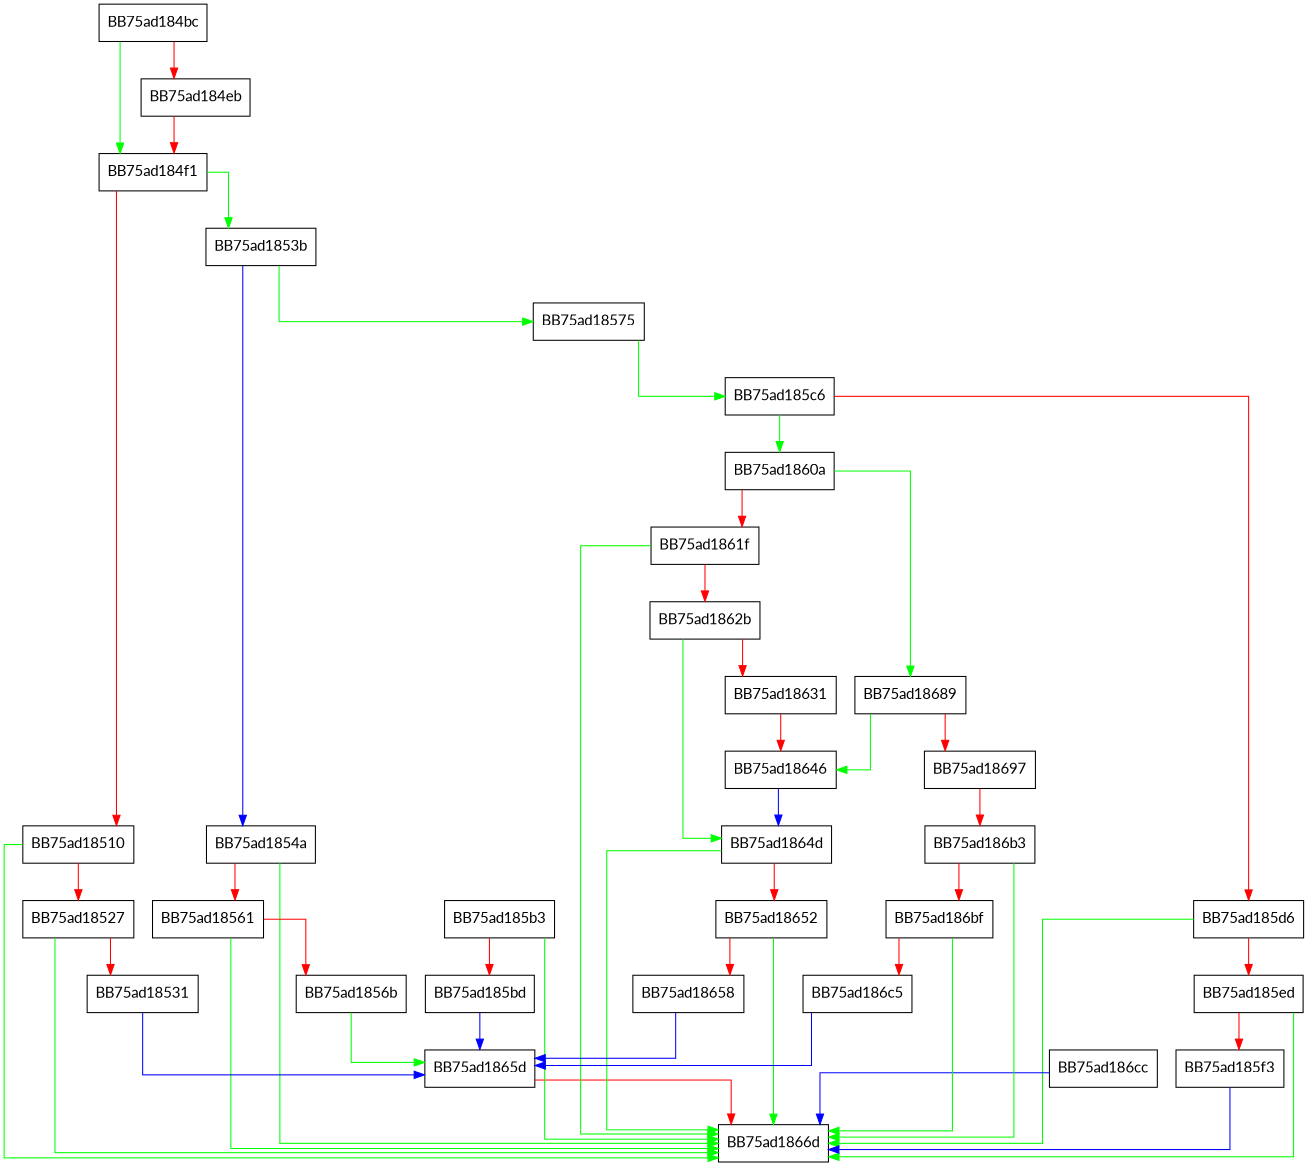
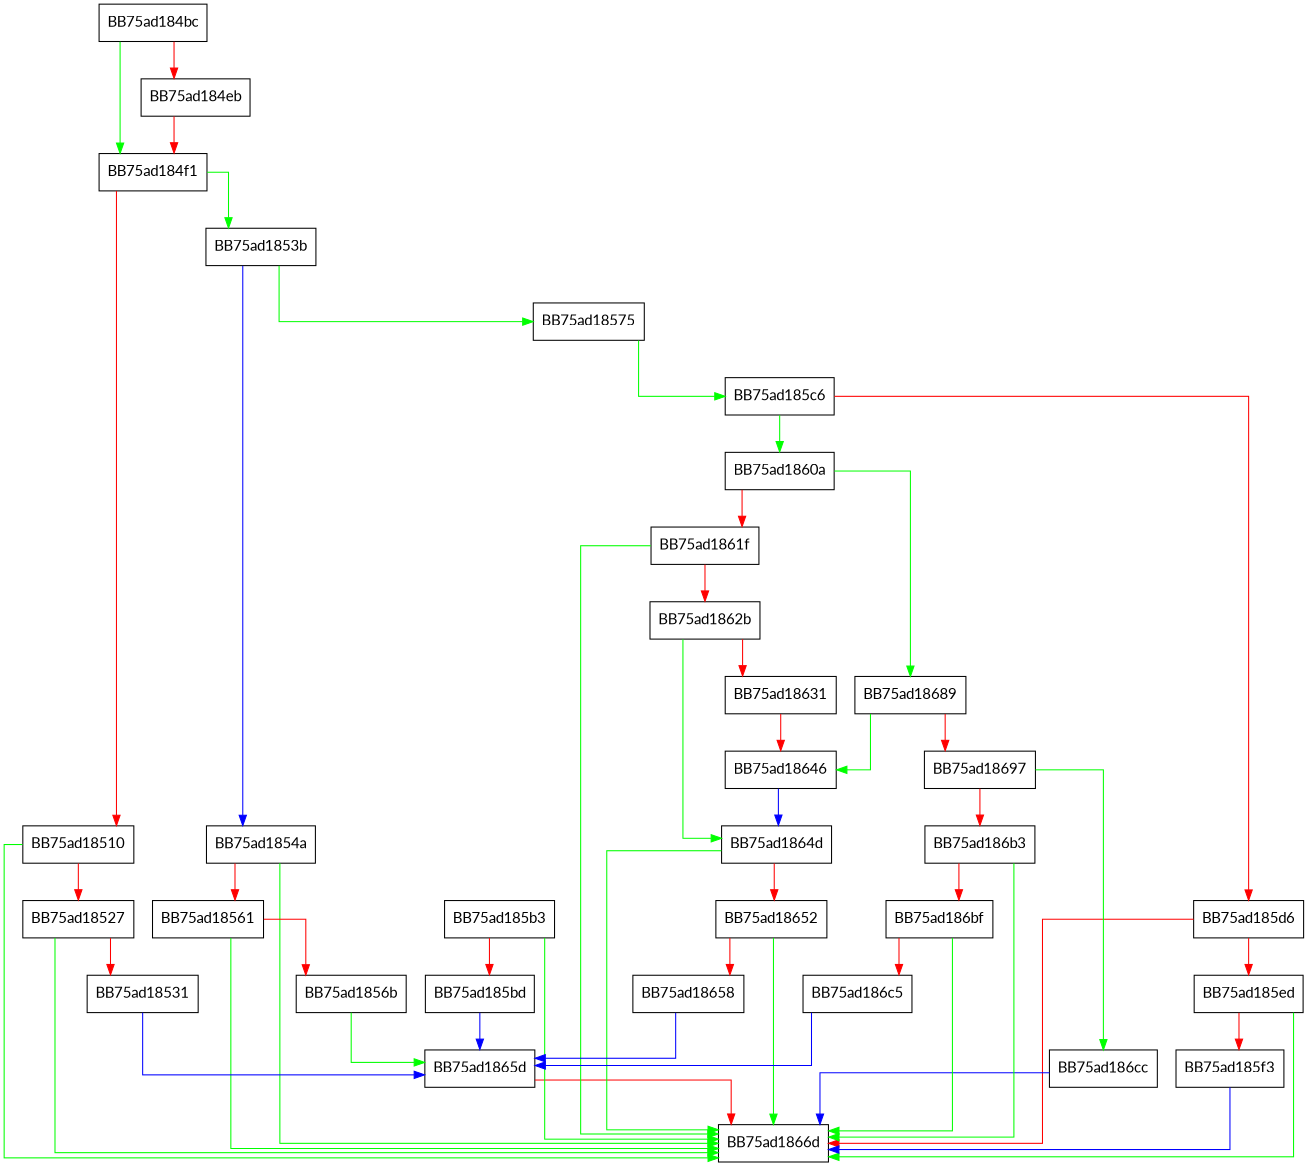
edge "BB75ad18697" -> "BB75ad186cc": added
edge "BB75ad185d6" -> "BB75ad1866d": color green -> red
